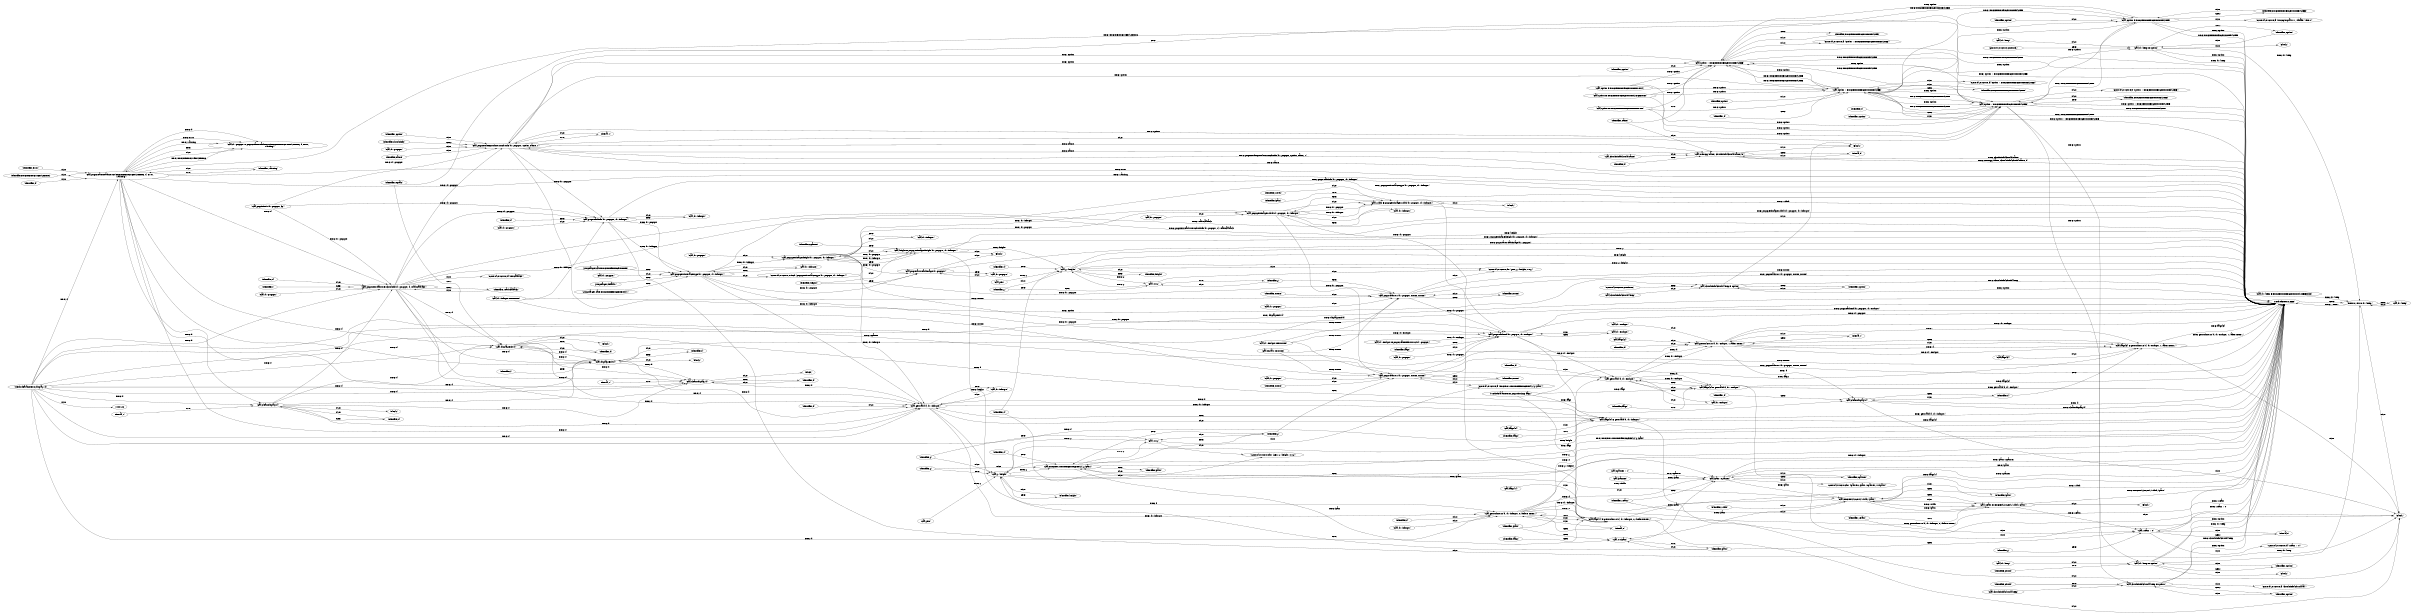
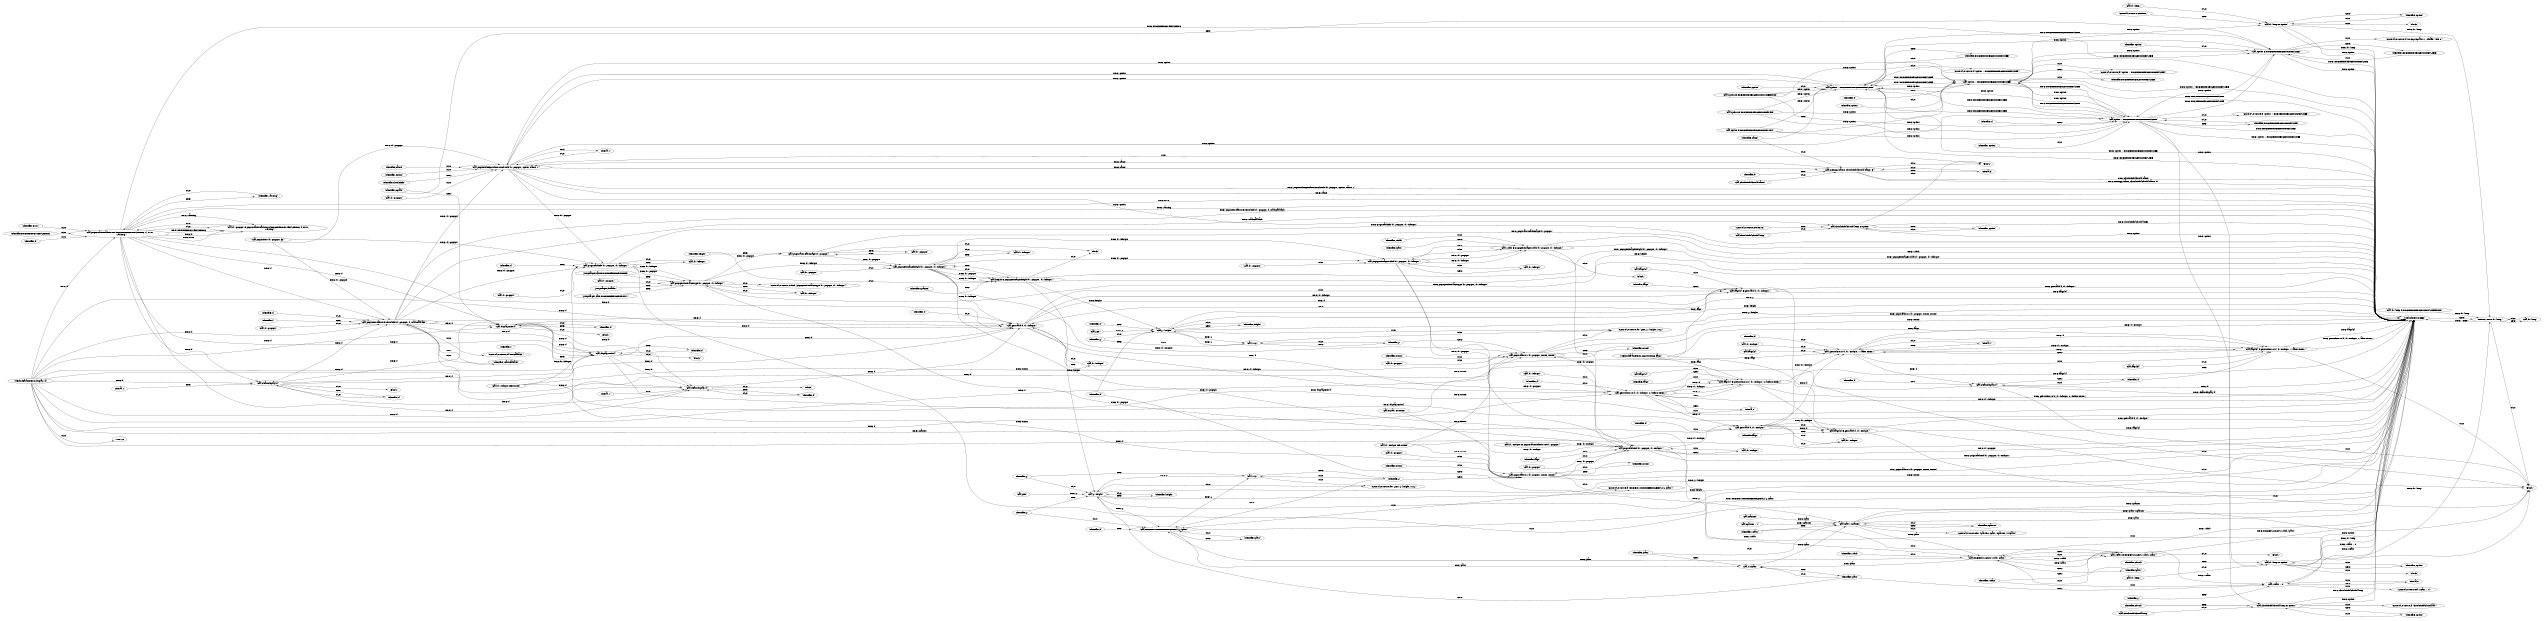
edge "(Call,png_get_image_height(d->png_ptr, d->info_ptr))" -> "(Call,png_start_read_image(d->png_ptr))": reversed
edge "(Call,png_get_interlace_type(d->png_ptr, d->info_ptr))" -> "(Call,get_valid(d, d->info_ptr))": removed, label "DDG: d->info_ptr"
edge "(Call,flags[2] = get_valid(d, d->end_ptr))" -> "(Call,get_valid(d, d->end_ptr))": removed, label "CFG:"
